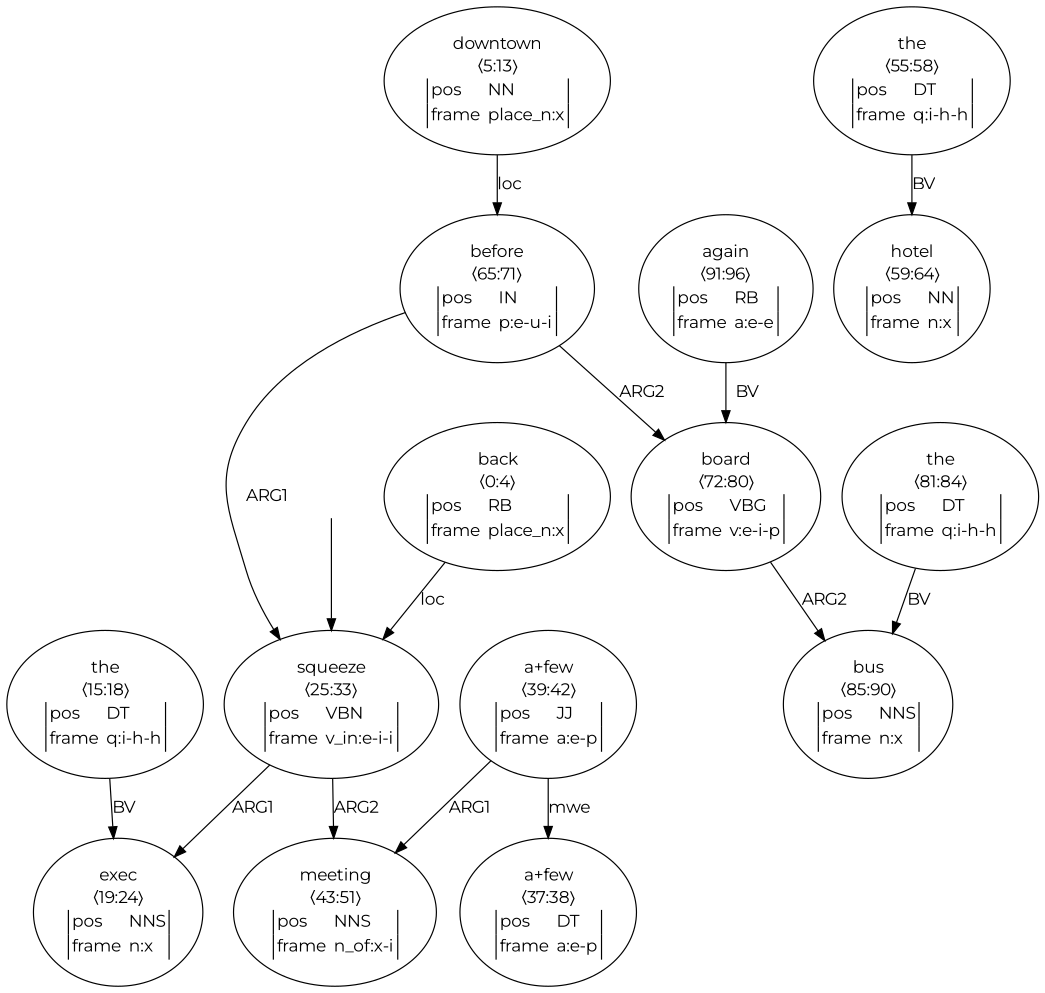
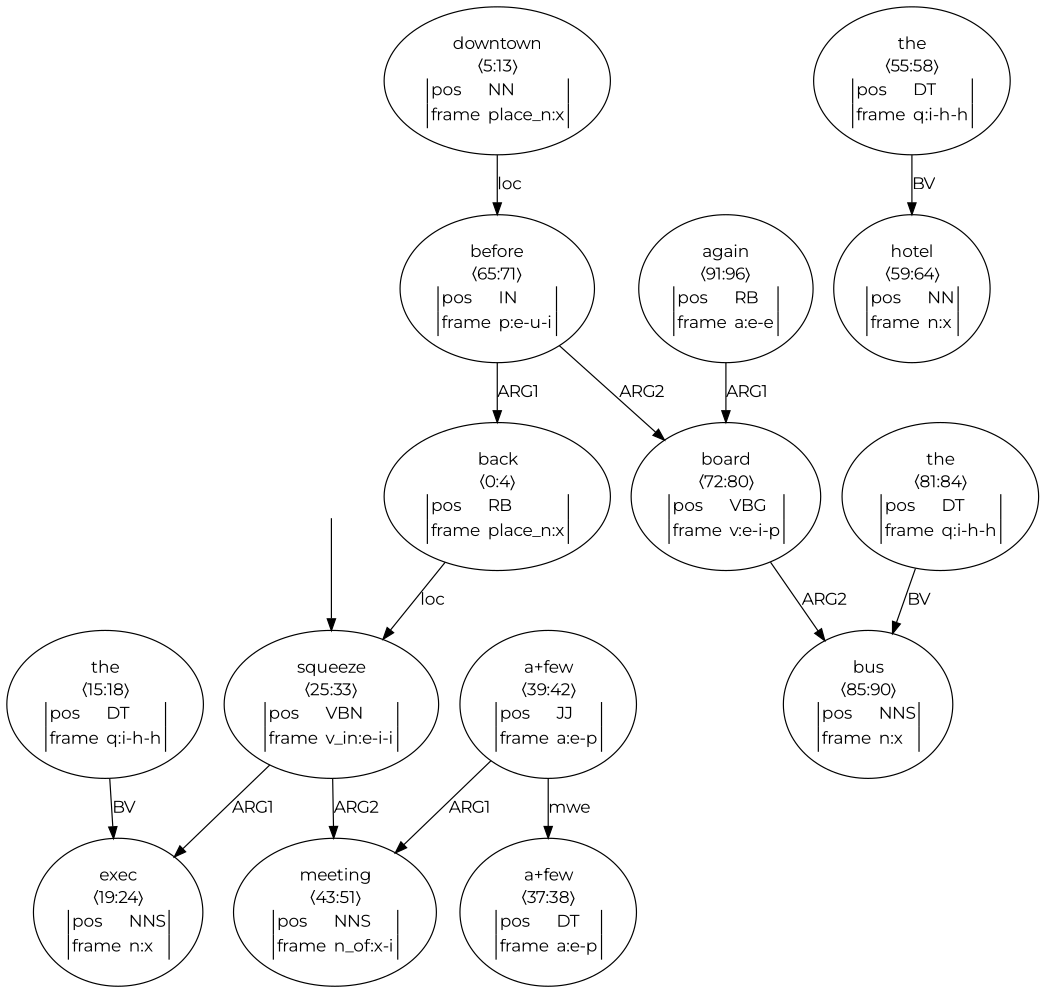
edge "again" -> "board": label "BV" -> "ARG1"
edge "before" -> "squeeze": now "before" -> "back"
